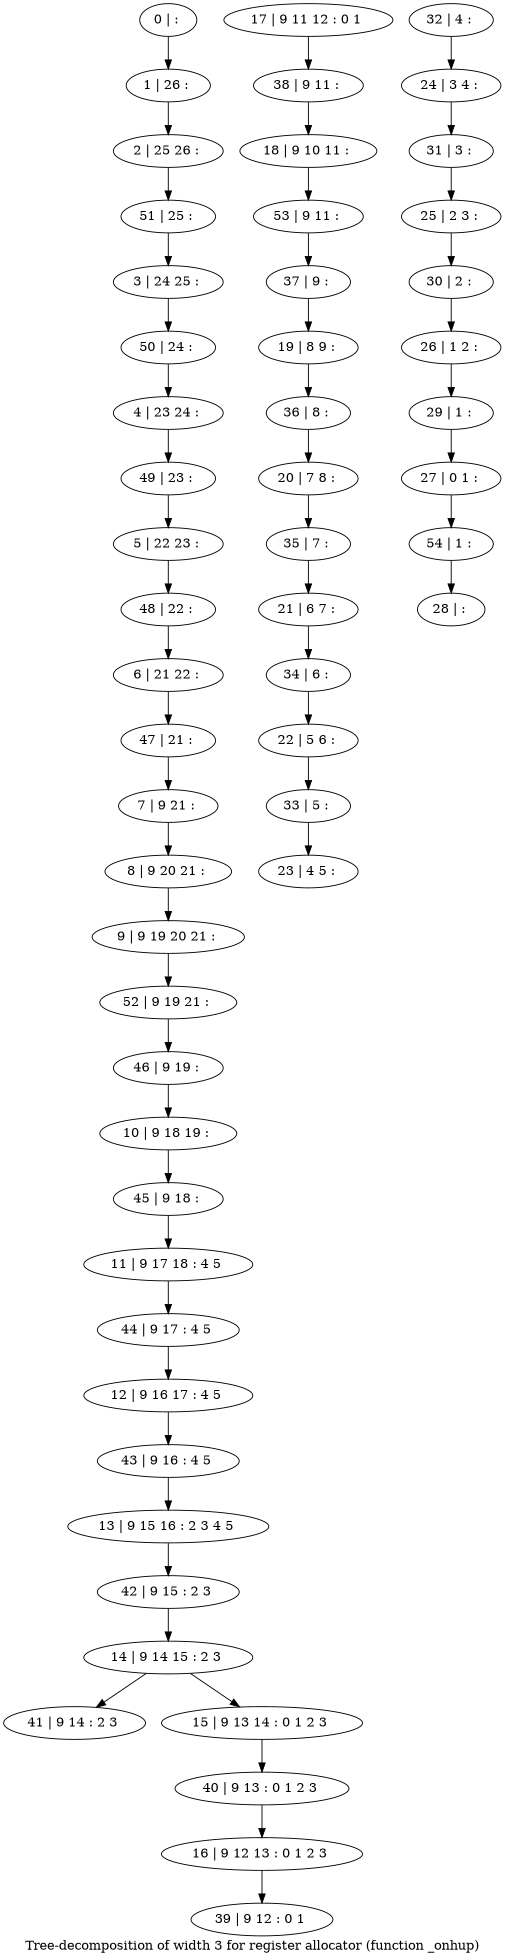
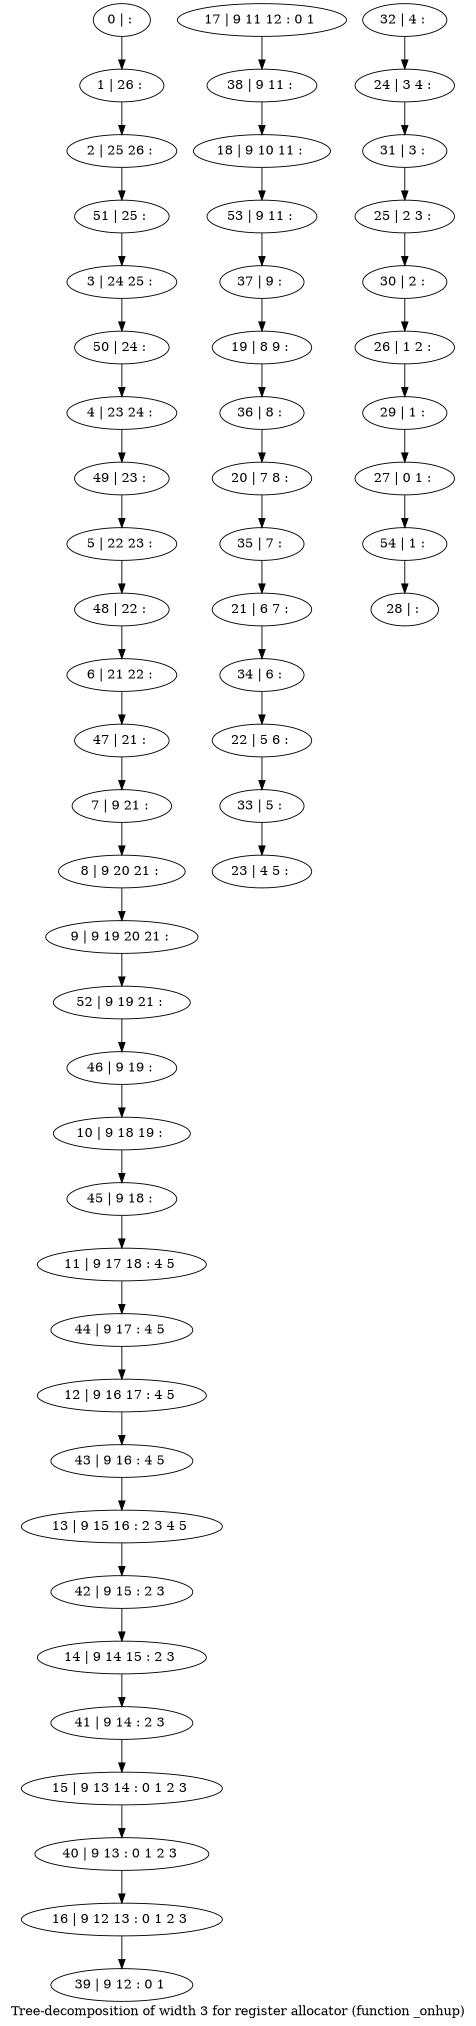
edge "14 | 9 14 15 : 2 3" -> "15 | 9 13 14 : 0 1 2 3": now "41 | 9 14 : 2 3" -> "15 | 9 13 14 : 0 1 2 3"
